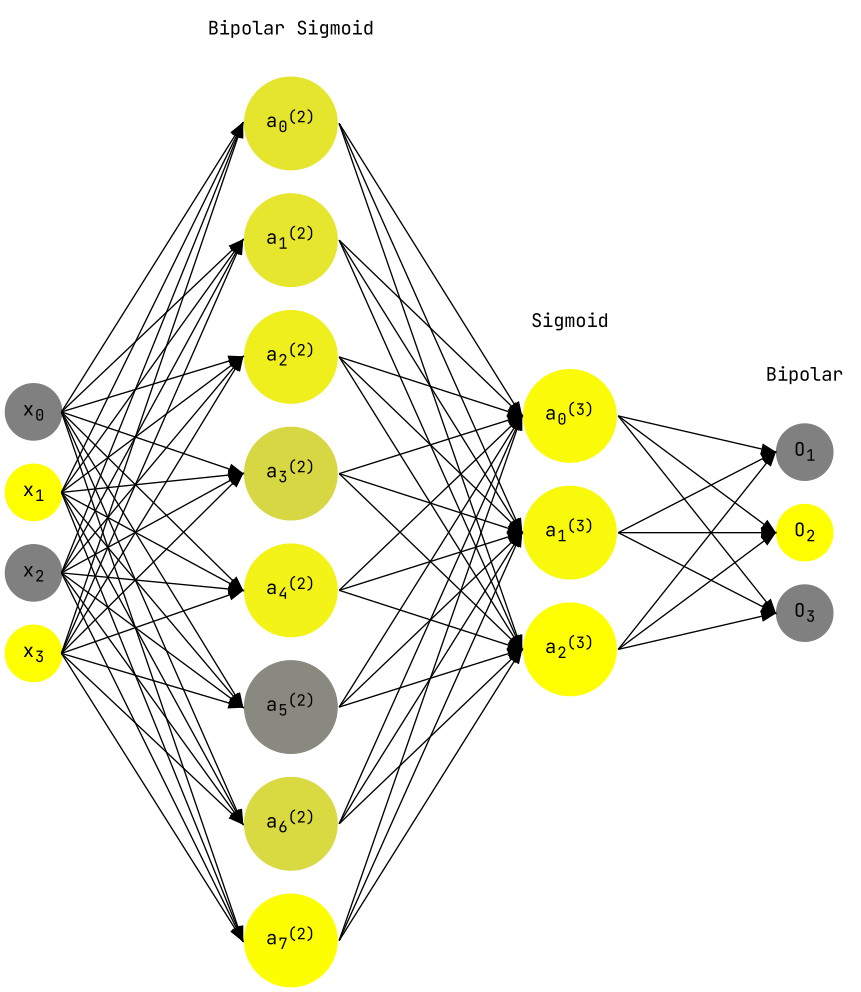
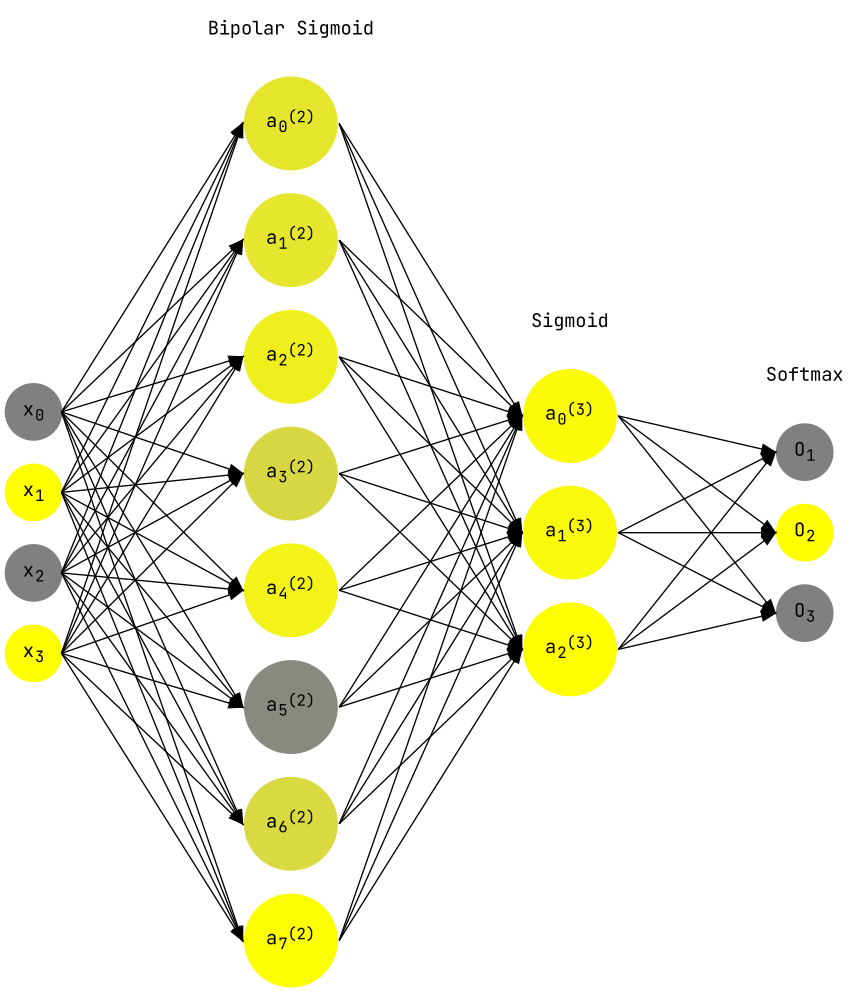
node "Bipolar": label "Bipolar" -> "Softmax"
